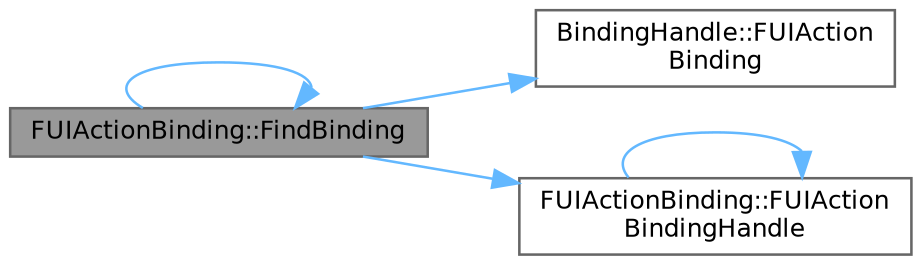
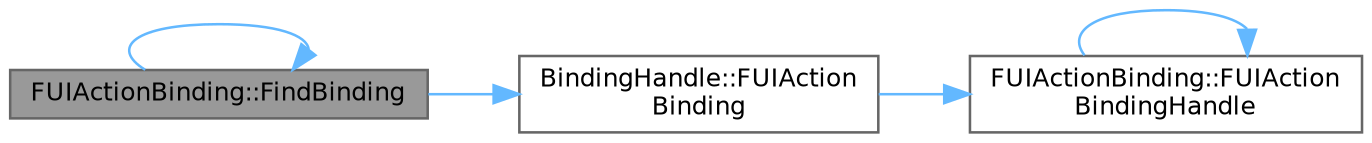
edge "FUIActionBinding::FindBinding" -> "FUIActionBinding::FUIAction BindingHandle": now "BindingHandle::FUIAction Binding" -> "FUIActionBinding::FUIAction BindingHandle"
